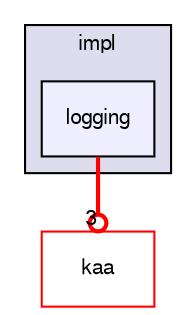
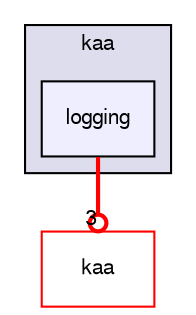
cluster "impl": label "impl" -> "kaa"
